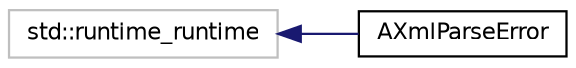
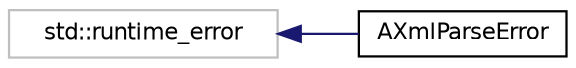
node "std::runtime_runtime": label "std::runtime_runtime" -> "std::runtime_error"
